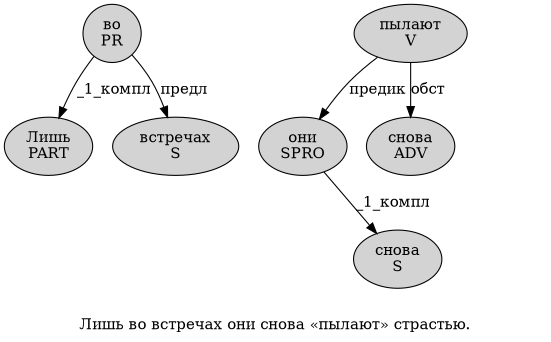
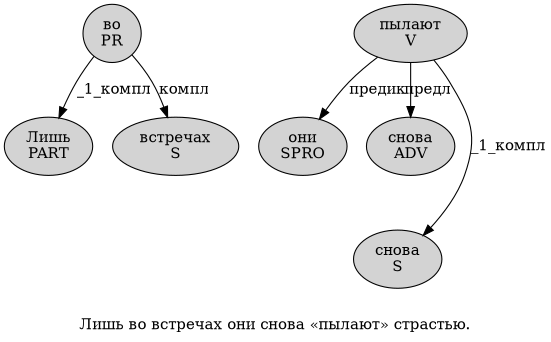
edge "во PR" -> "встречах S": label "предл" -> "компл"
edge "пылают V" -> "снова ADV": label "обст" -> "предл"
edge "они SPRO" -> "снова S": now "пылают V" -> "снова S"
